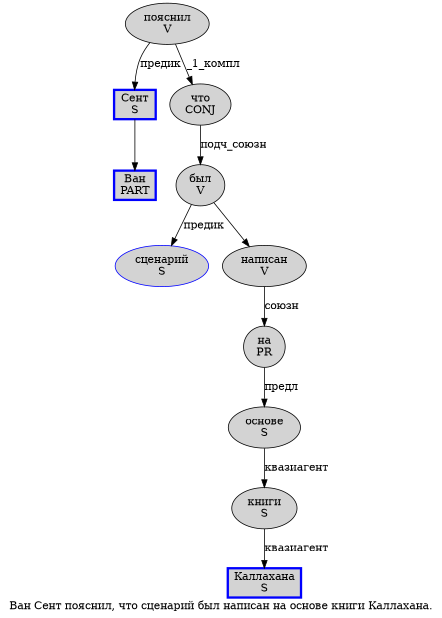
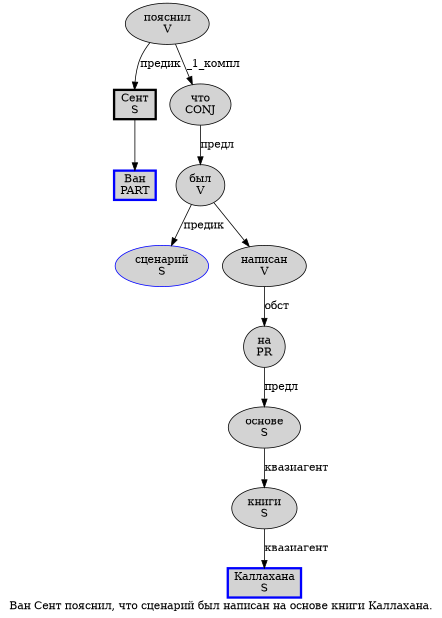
node "Сент S": color blue -> black
edge "что CONJ" -> "был V": label "подч_союзн" -> "предл"
edge "написан V" -> "на PR": label "союзн" -> "обст"
